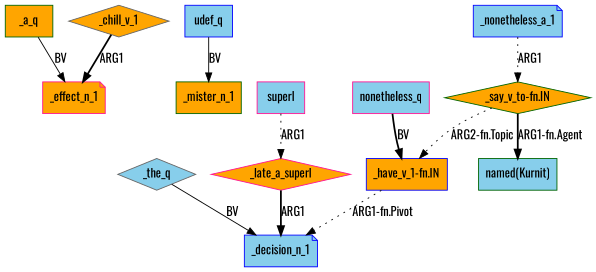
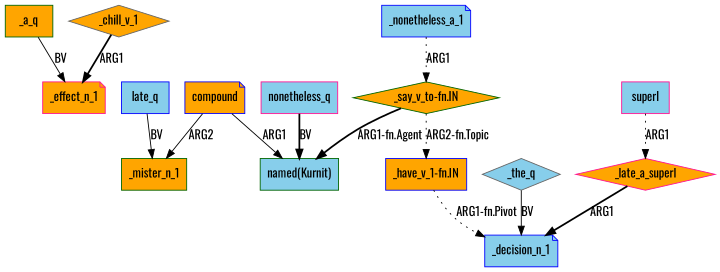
node "udef_q": label "udef_q" -> "late_q"
node "compound": added
edge "nonetheless_q" -> "_have_v_1-fn.IN": now "nonetheless_q" -> "named(Kurnit)"
